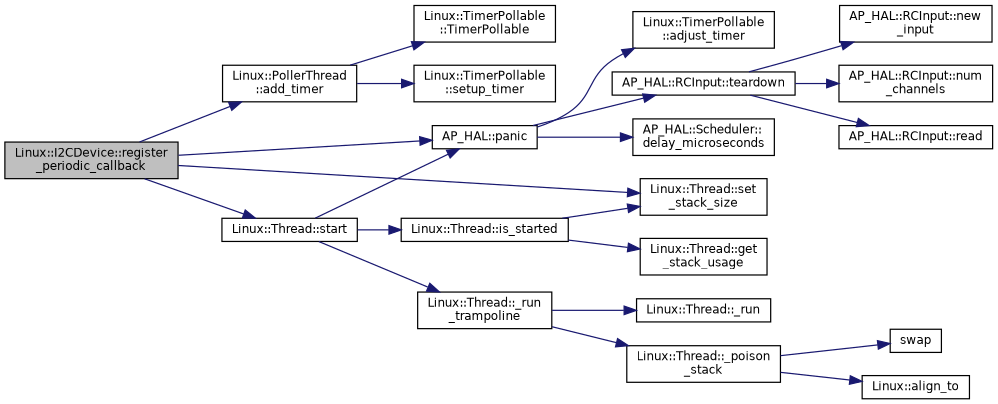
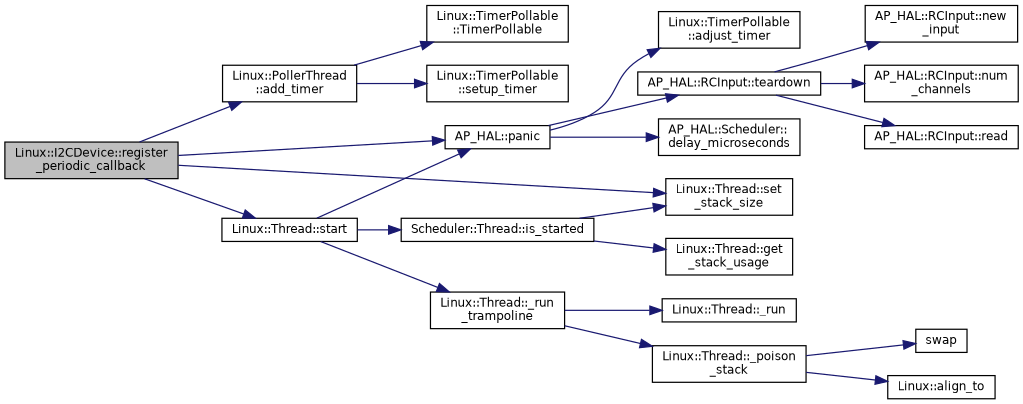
node "Linux::Thread::is_started": label "Linux::Thread::is_started" -> "Scheduler::Thread::is_started"
